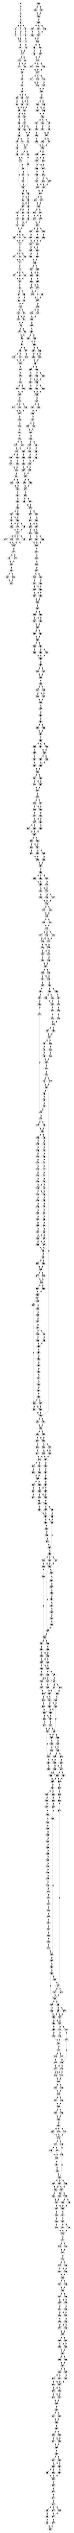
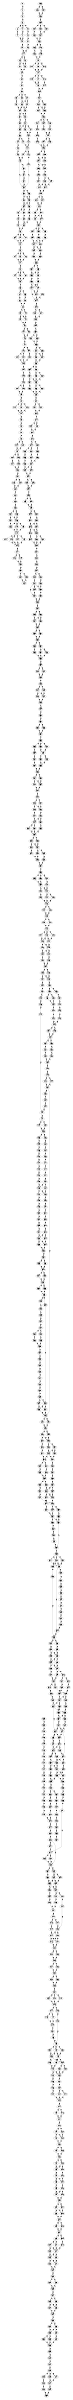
edge "S320" -> "S321": now "S317" -> "S321"
node "S692": removed
